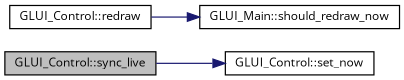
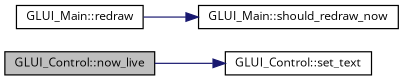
node "GLUI_Control::redraw": label "GLUI_Control::redraw" -> "GLUI_Main::redraw"
node "GLUI_Control::sync_live": label "GLUI_Control::sync_live" -> "GLUI_Control::now_live"
node "GLUI_Control::set_now": label "GLUI_Control::set_now" -> "GLUI_Control::set_text"
